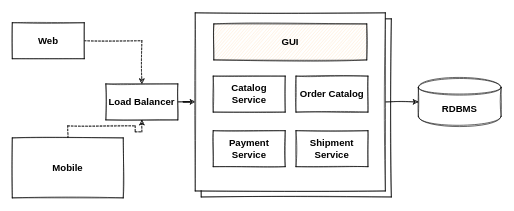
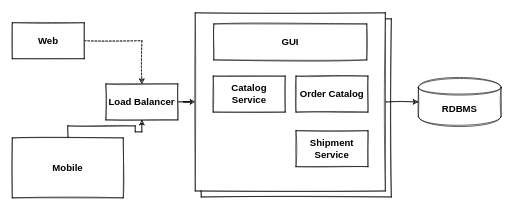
node "GUI": fillcolor #ffe6cc -> #ffffff
edge "Mobile" -> "Load Balancer": style dashed -> solid
node "Payment Service": removed
